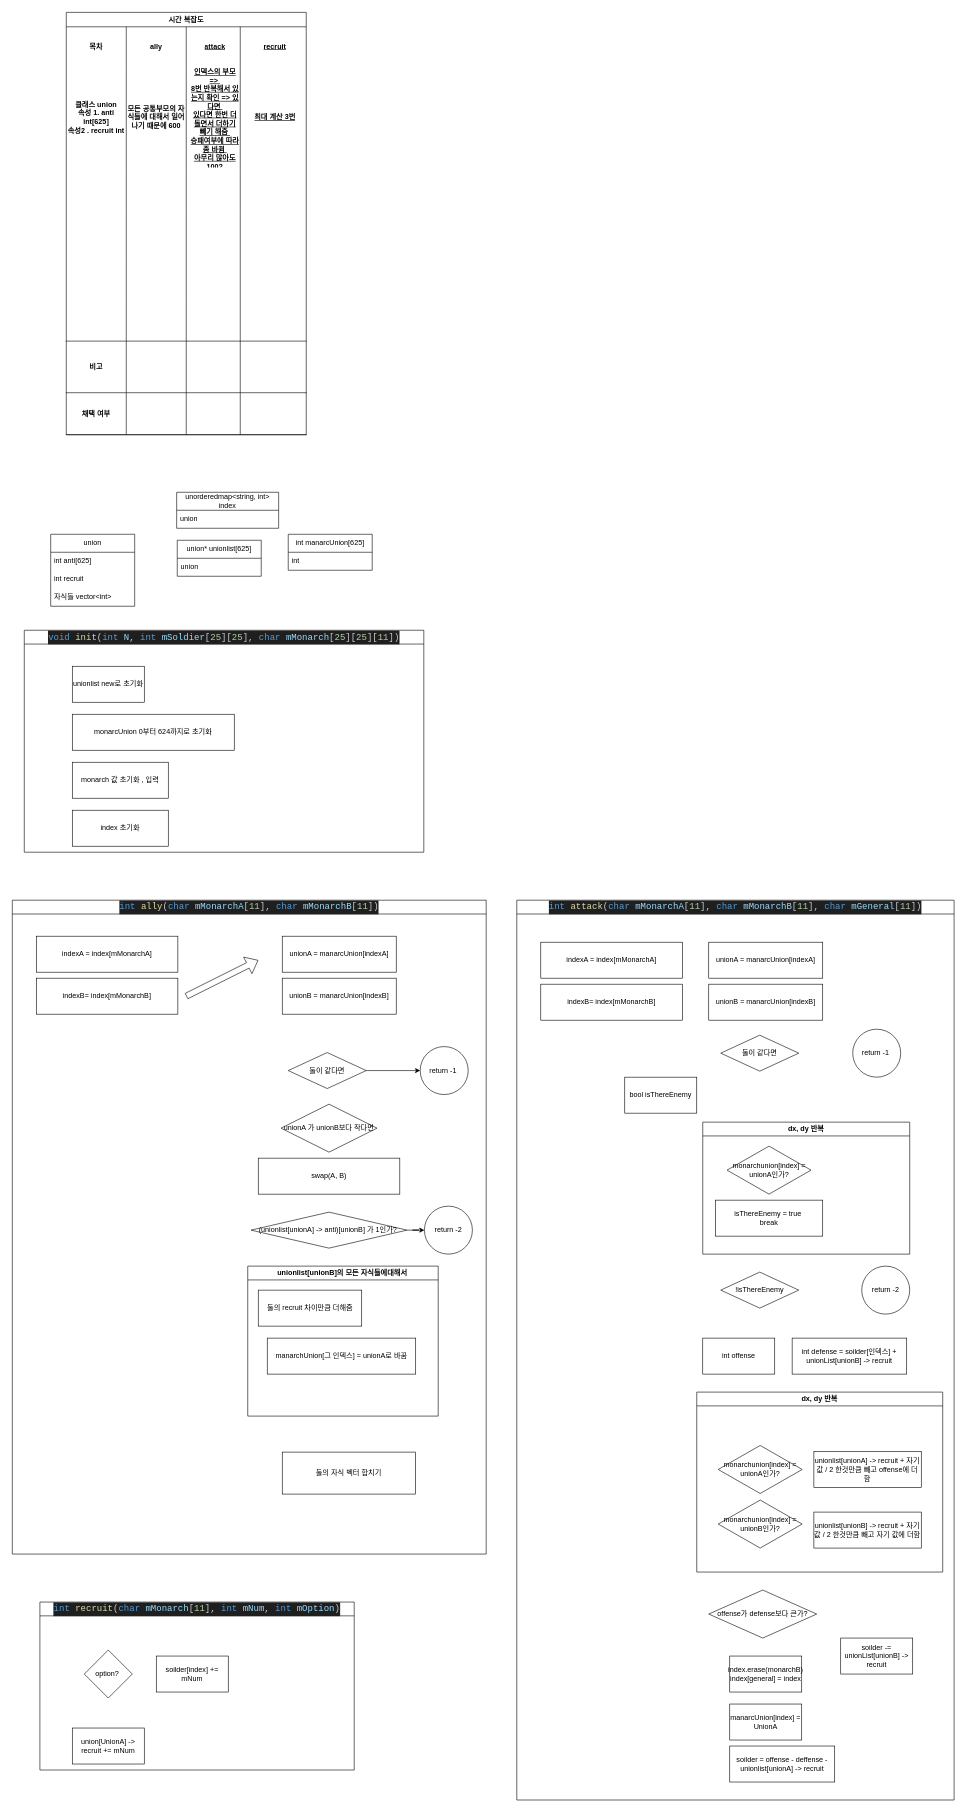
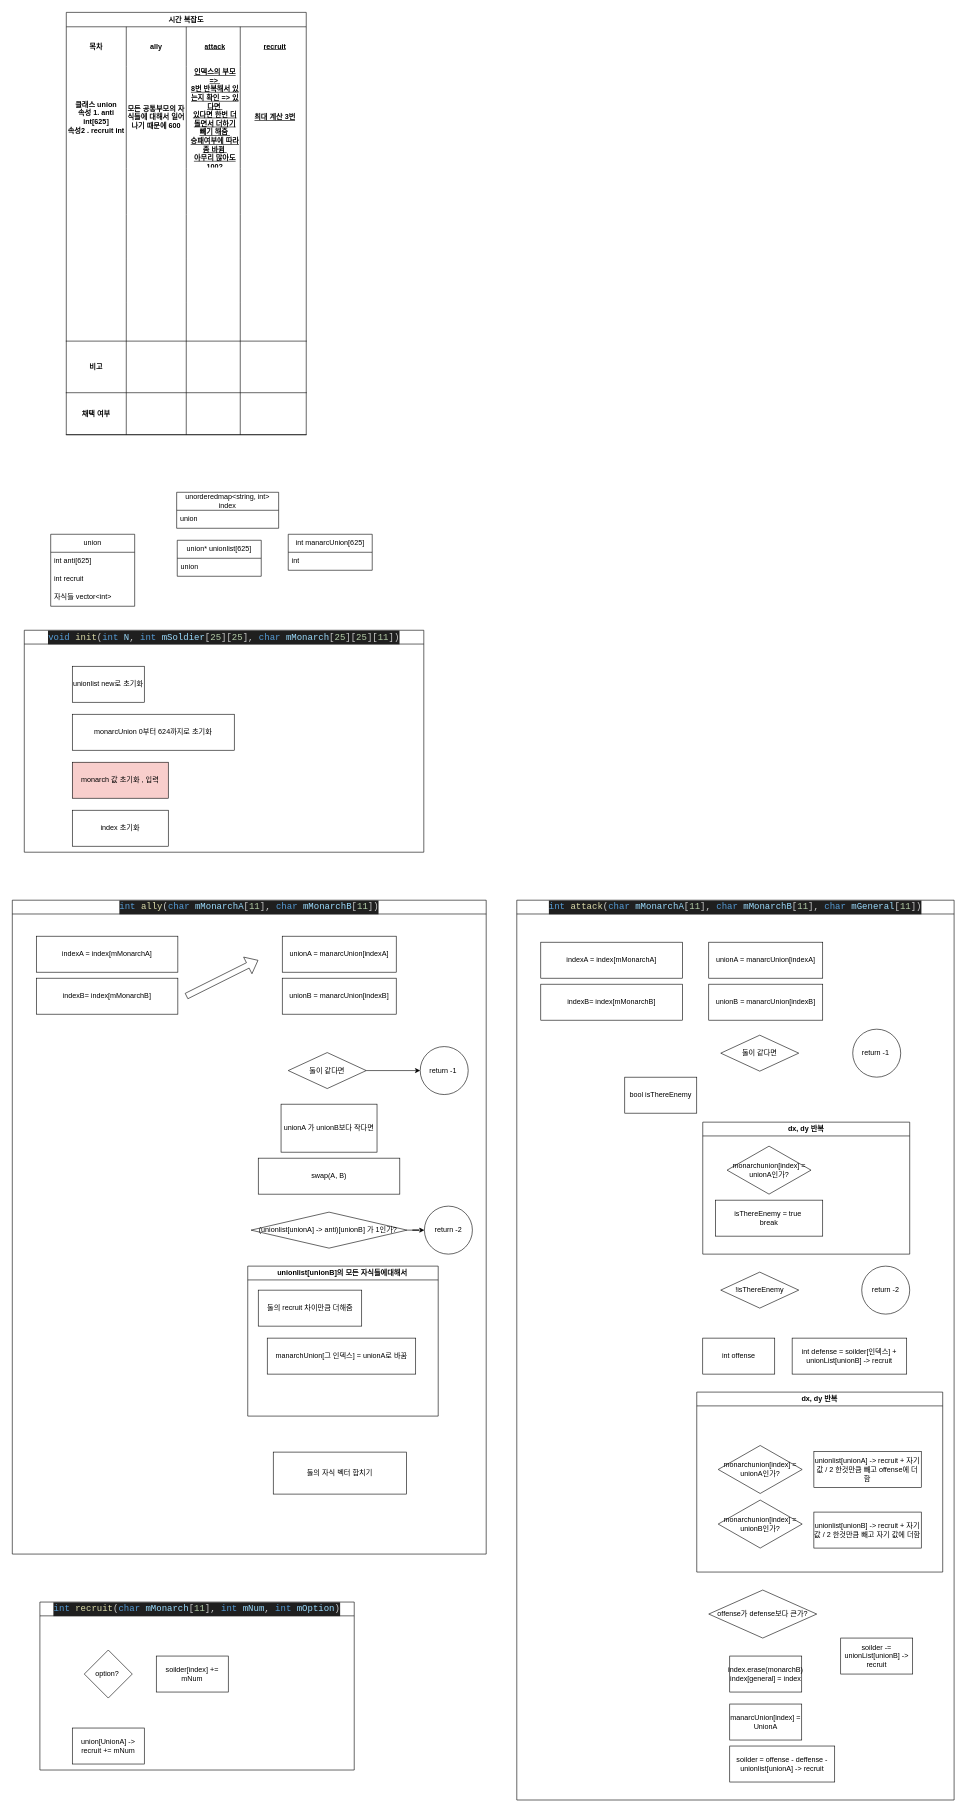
node "monarch 값 초기화 , 입력": fillcolor #ffffff -> #f8cecc
node "unionA 가 unionB보다 작다면": shape diamond -> rectangle
node "둘의 자식 벡터 합치기": moved (349, 1473) -> (340, 1473)
